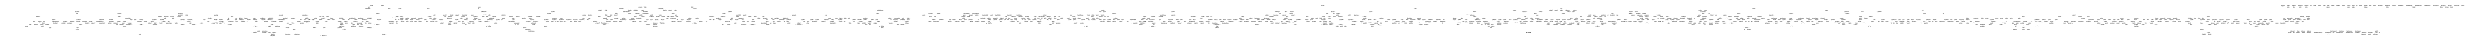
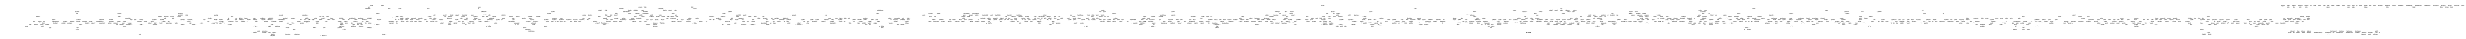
node "cgroup1_ssid_disabled": added
